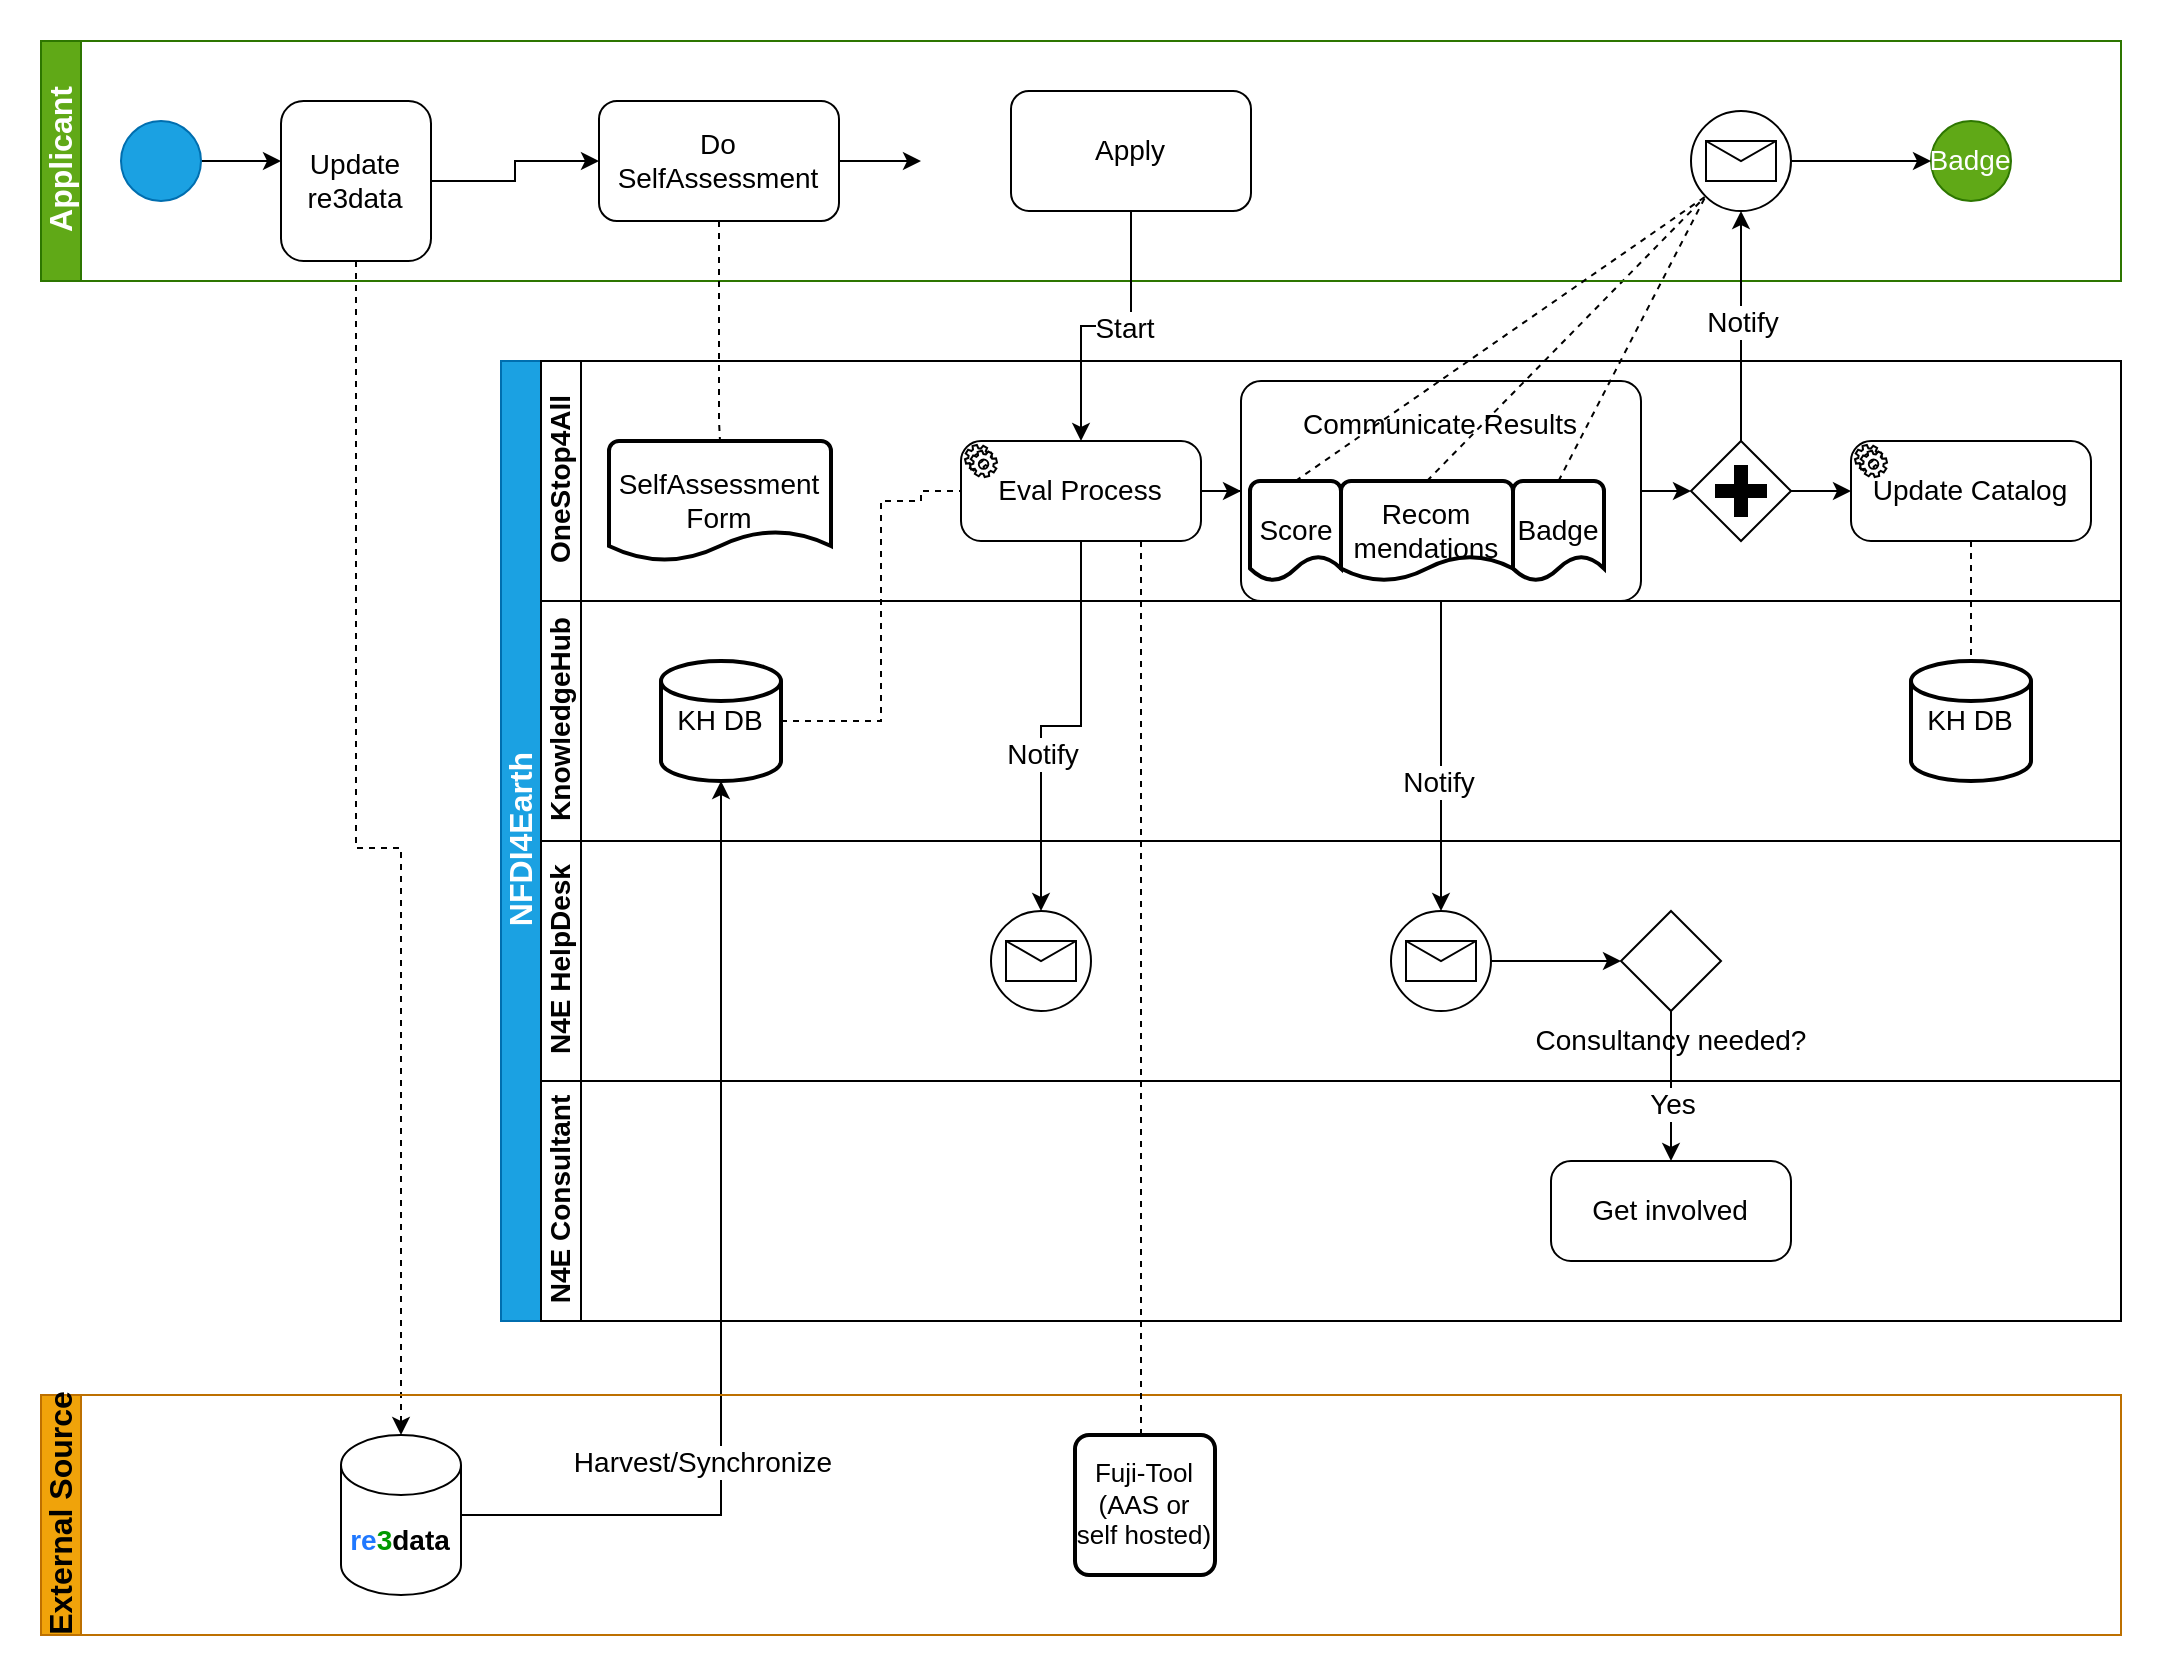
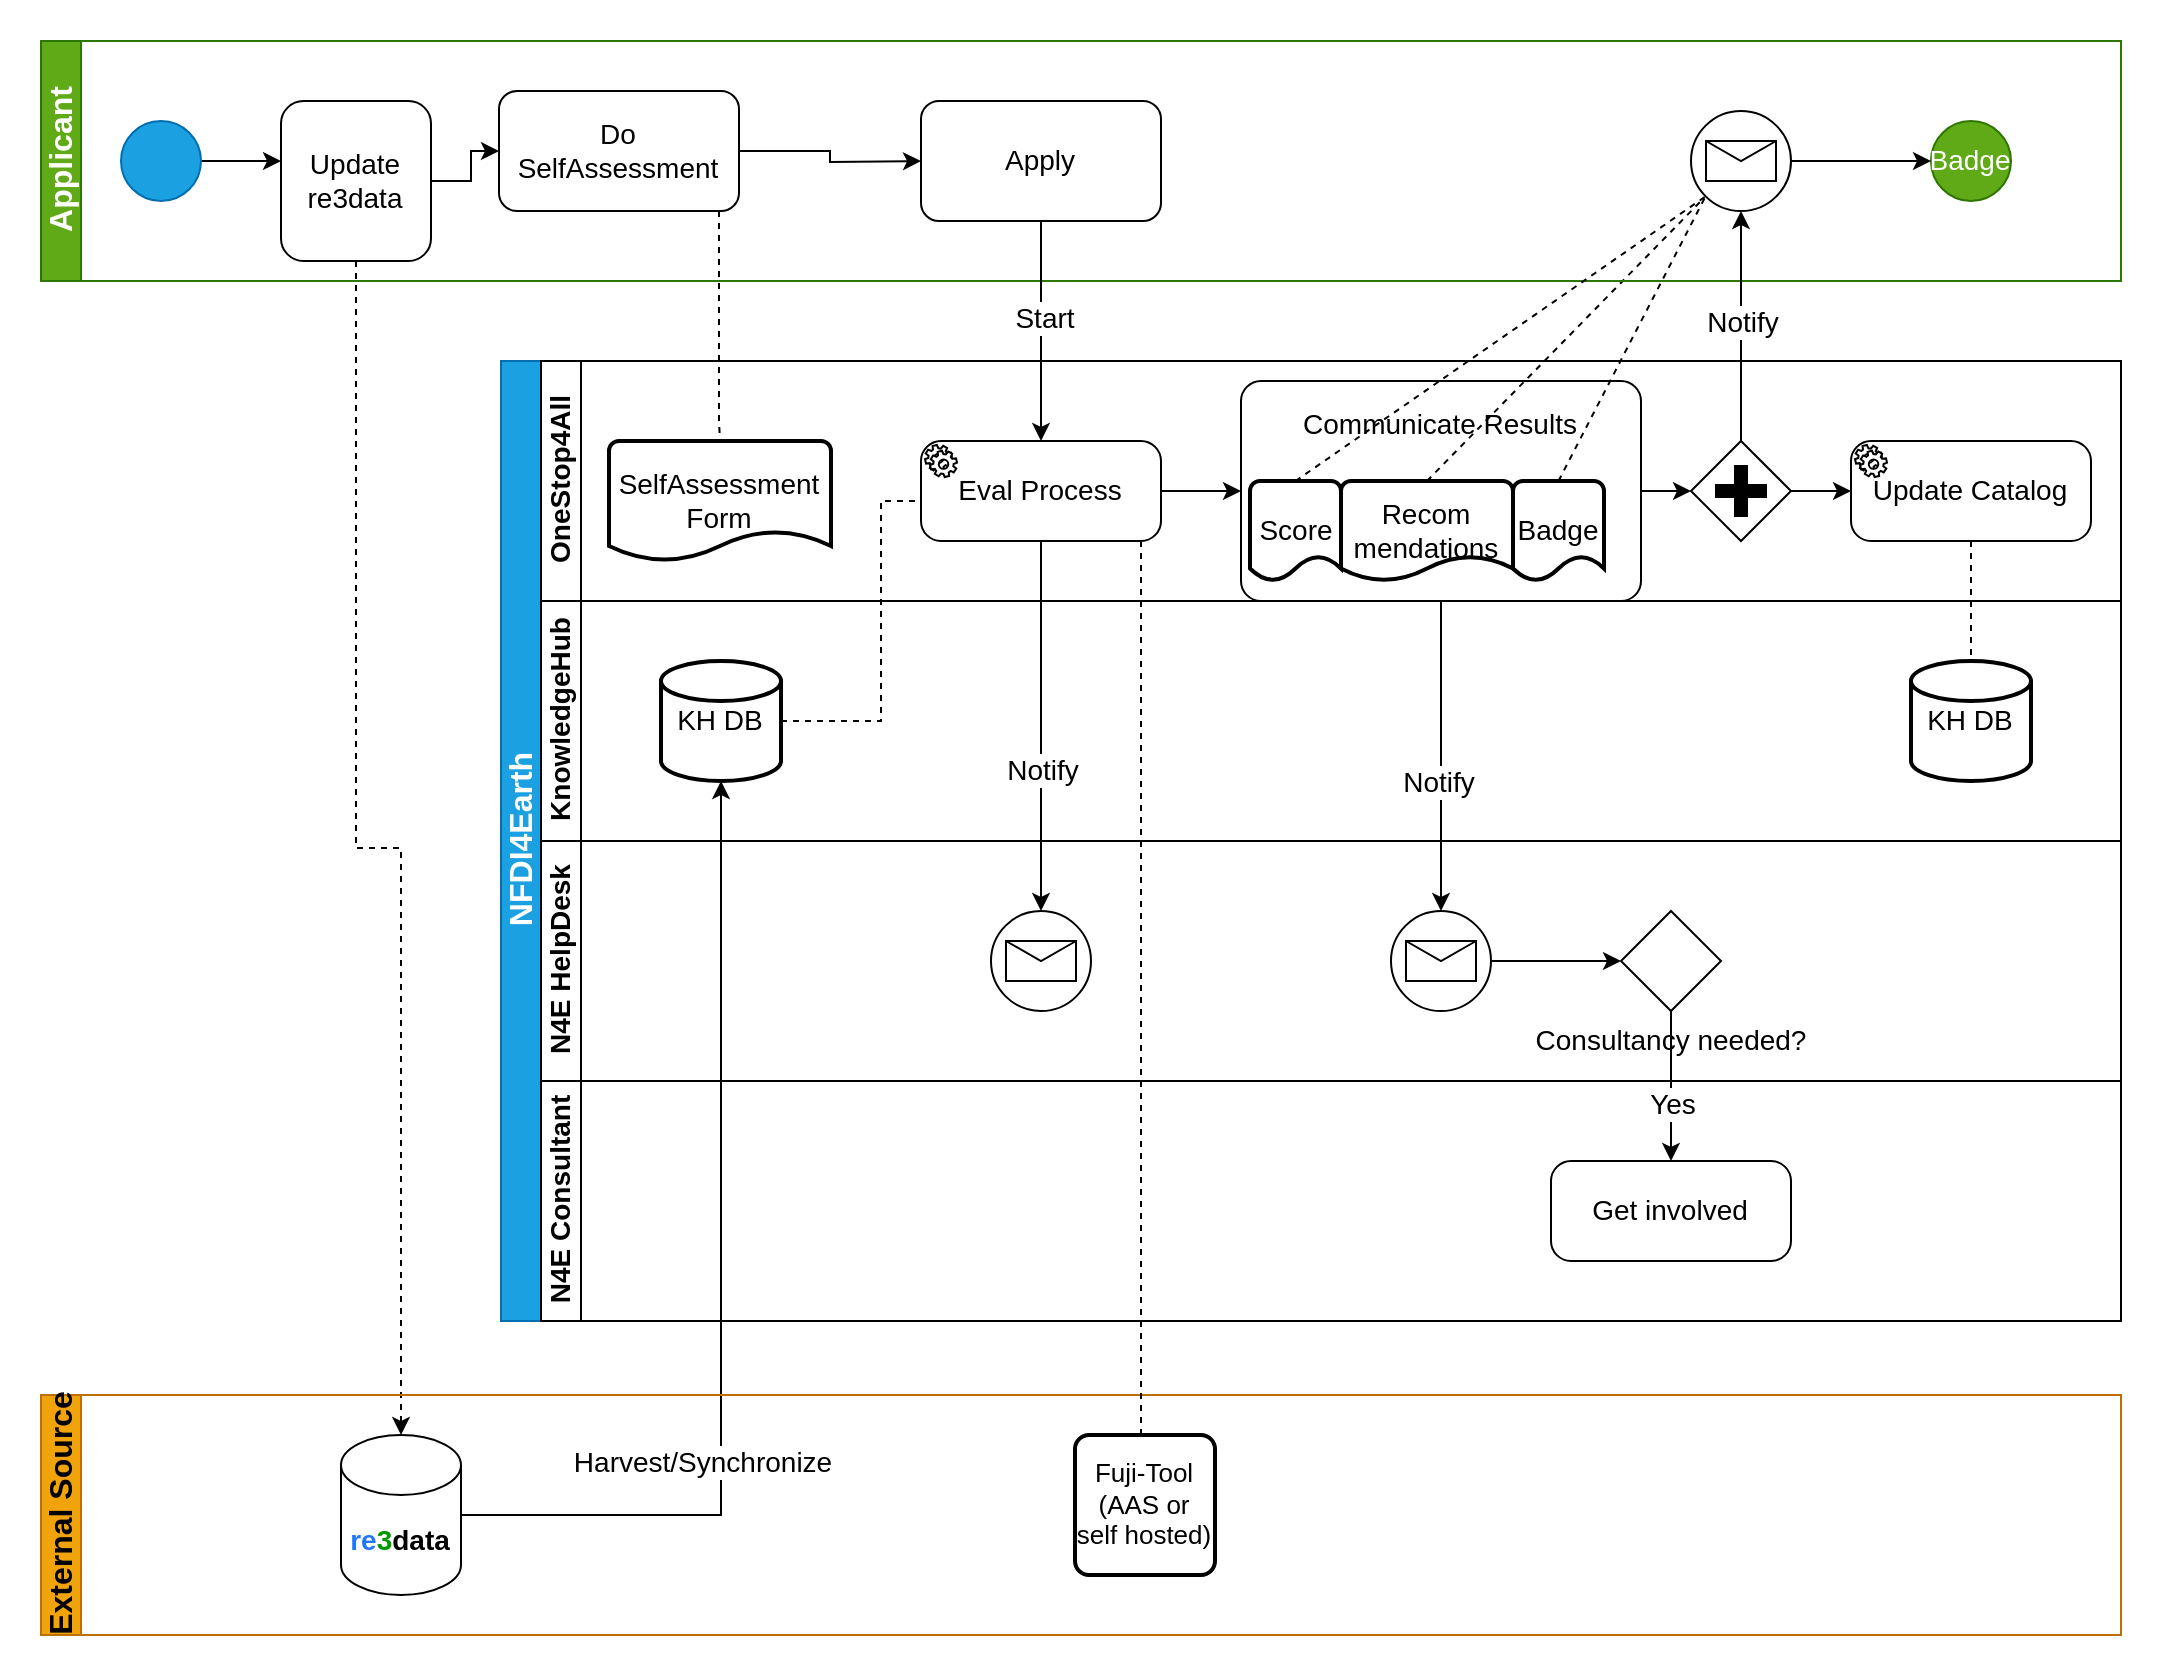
node "Apply": moved (1131, 151) -> (1041, 161)
node "Do SelfAssessment": moved (719, 161) -> (619, 151)
node "Eval Process": moved (1081, 491) -> (1041, 491)
